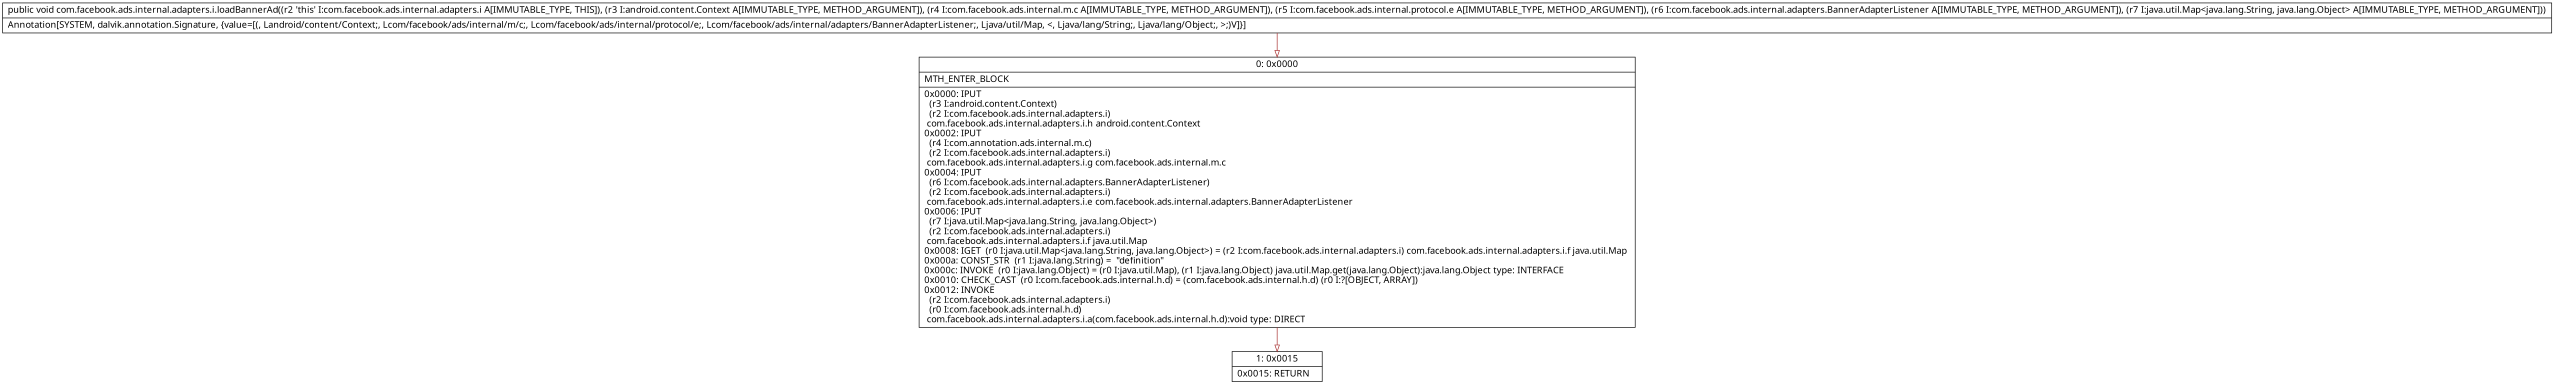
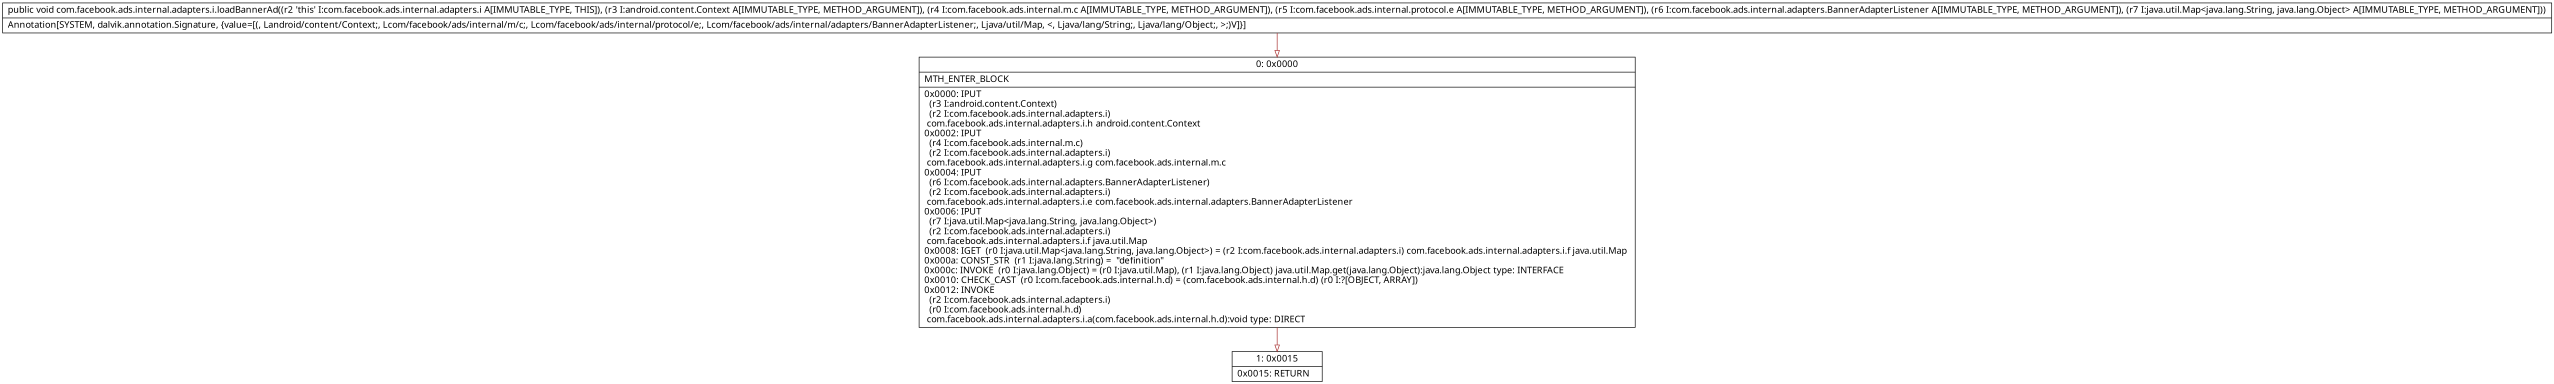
node "0: 0x0000": text "(r4 I:com.annotation.ads.internal.m.c)" -> "(r4 I:com.facebook.ads.internal.m.c)"
